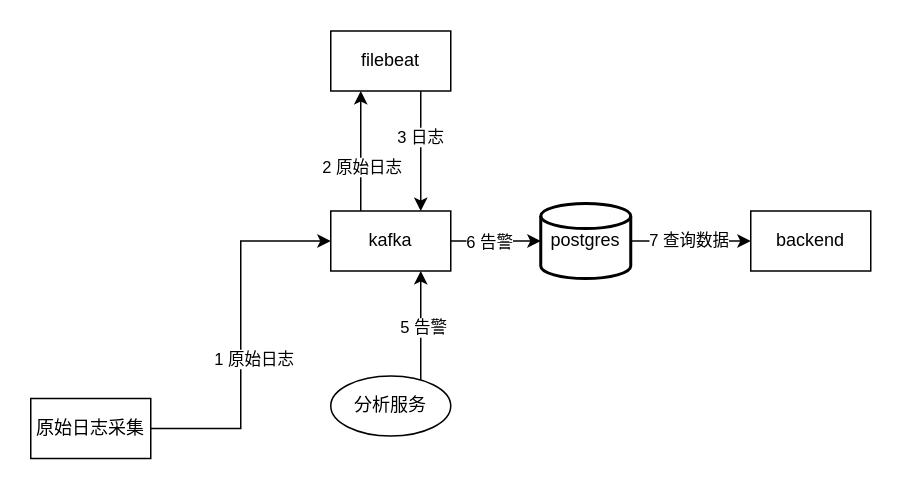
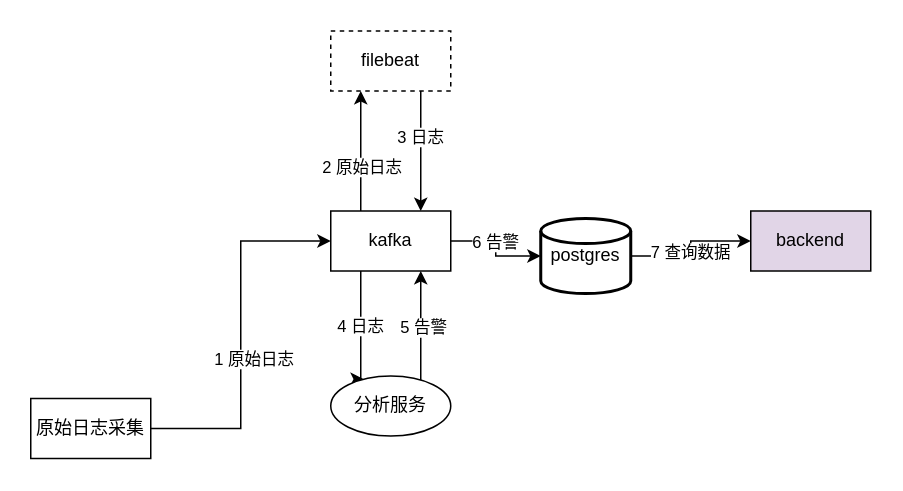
node "filebeat": style solid -> dashed
node "postgres": moved (586, 241) -> (586, 256)
node "backend": fillcolor #ffffff -> #e1d5e7
edge "kafka" -> "分析服务": added, label "4 日志"
